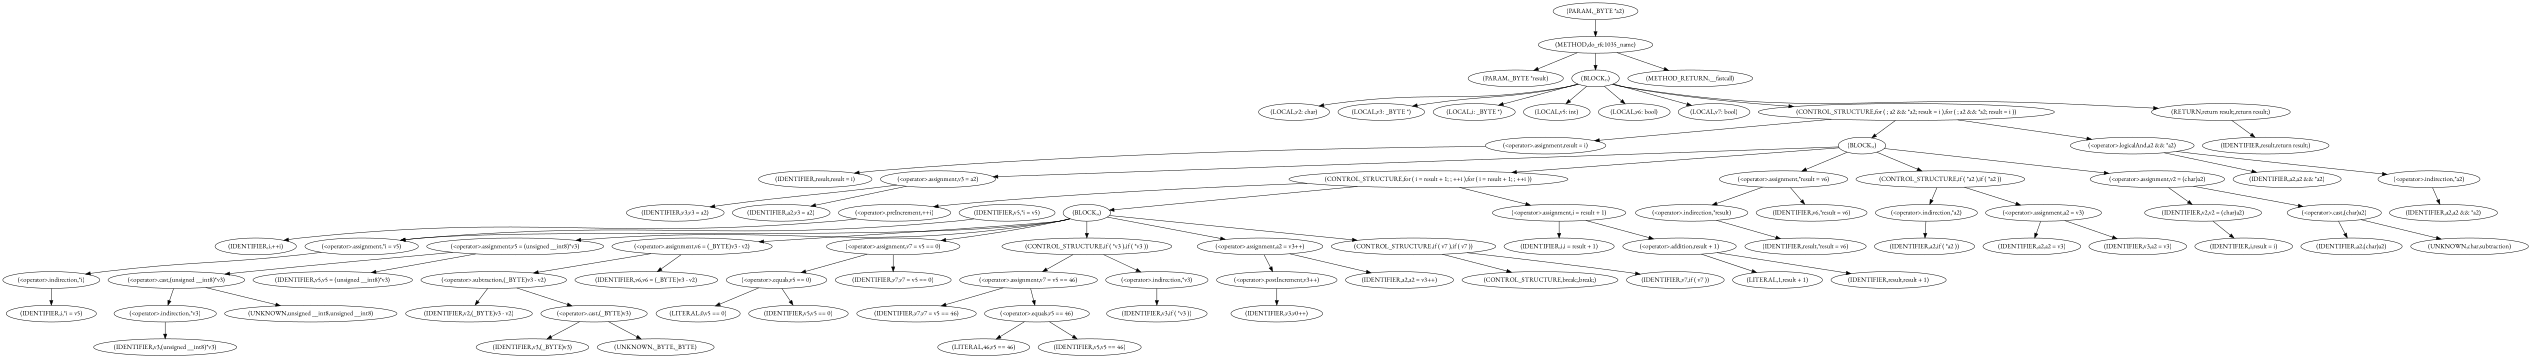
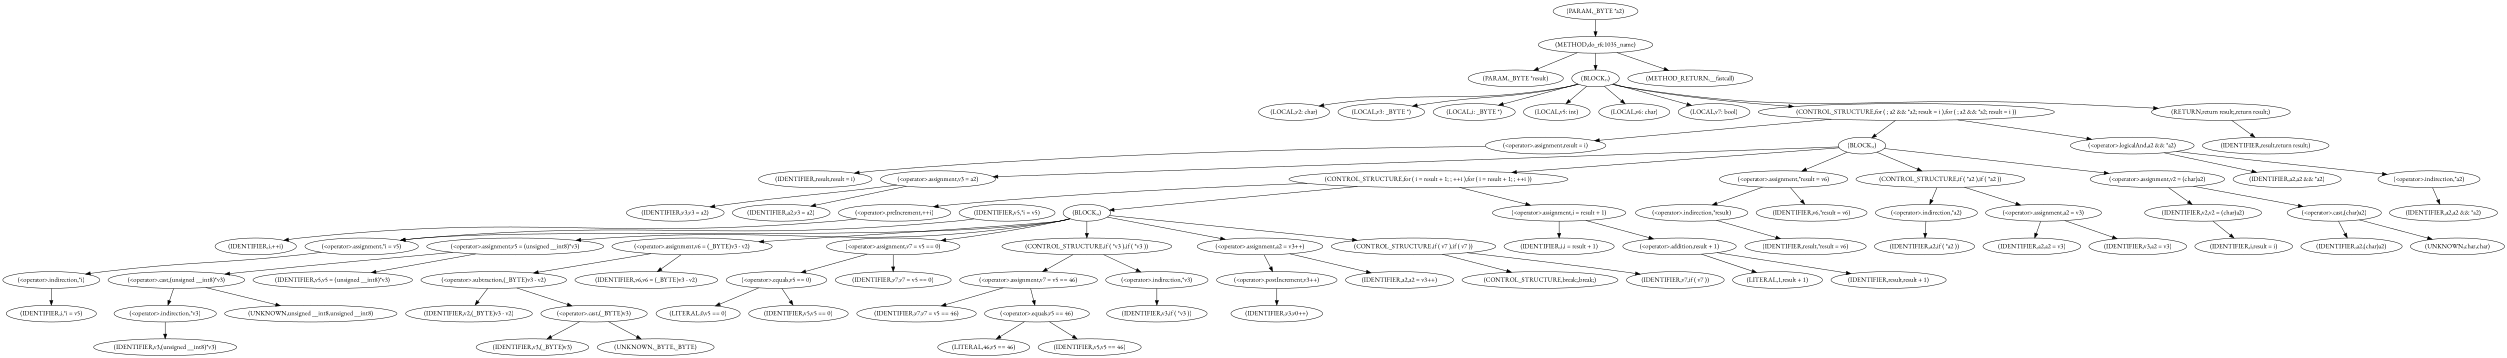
node "(LOCAL,v6: bool)": label "(LOCAL,v6: bool)" -> "(LOCAL,v6: char)"
node "(UNKNOWN,char,subtraction)": label "(UNKNOWN,char,subtraction)" -> "(UNKNOWN,char,char)"
